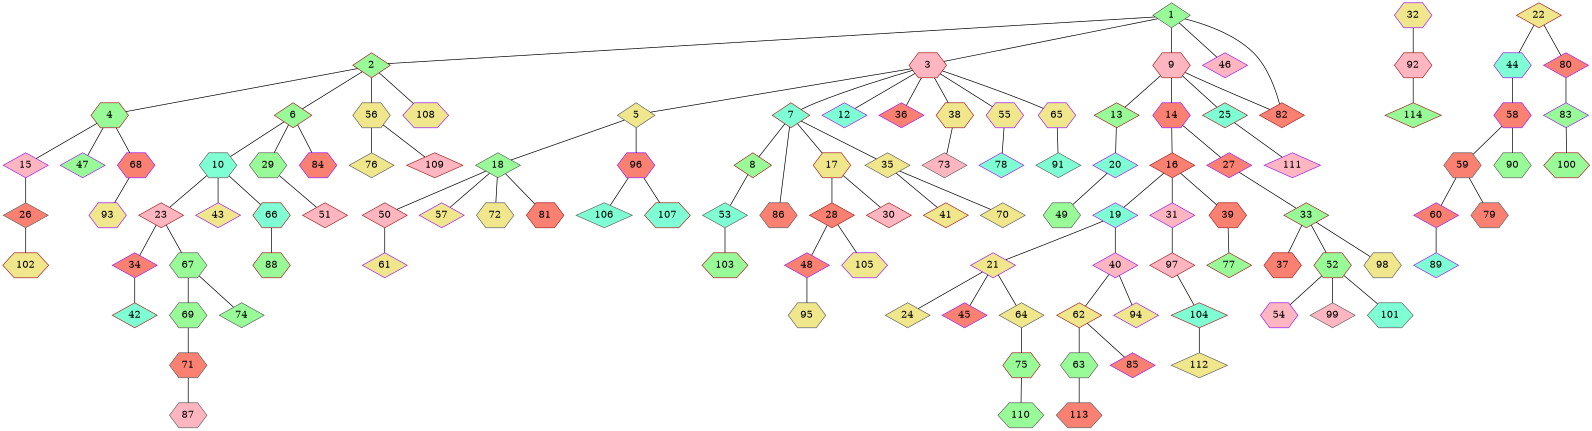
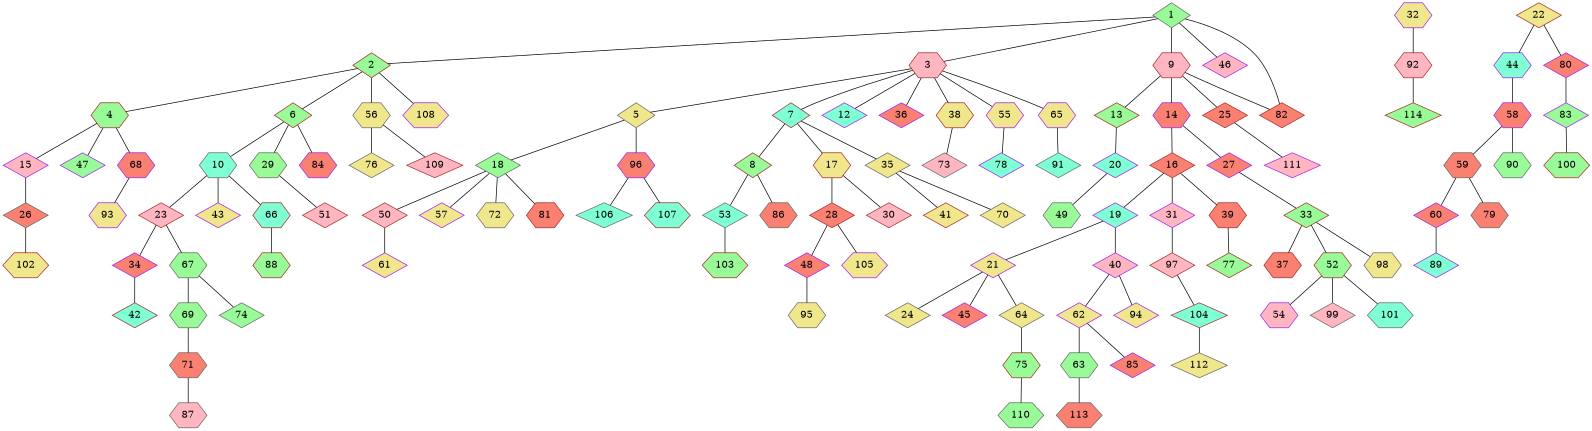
node "25": fillcolor aquamarine -> salmon
edge "7" -- "86": now "8" -- "86"
node "62": color brown -> purple
